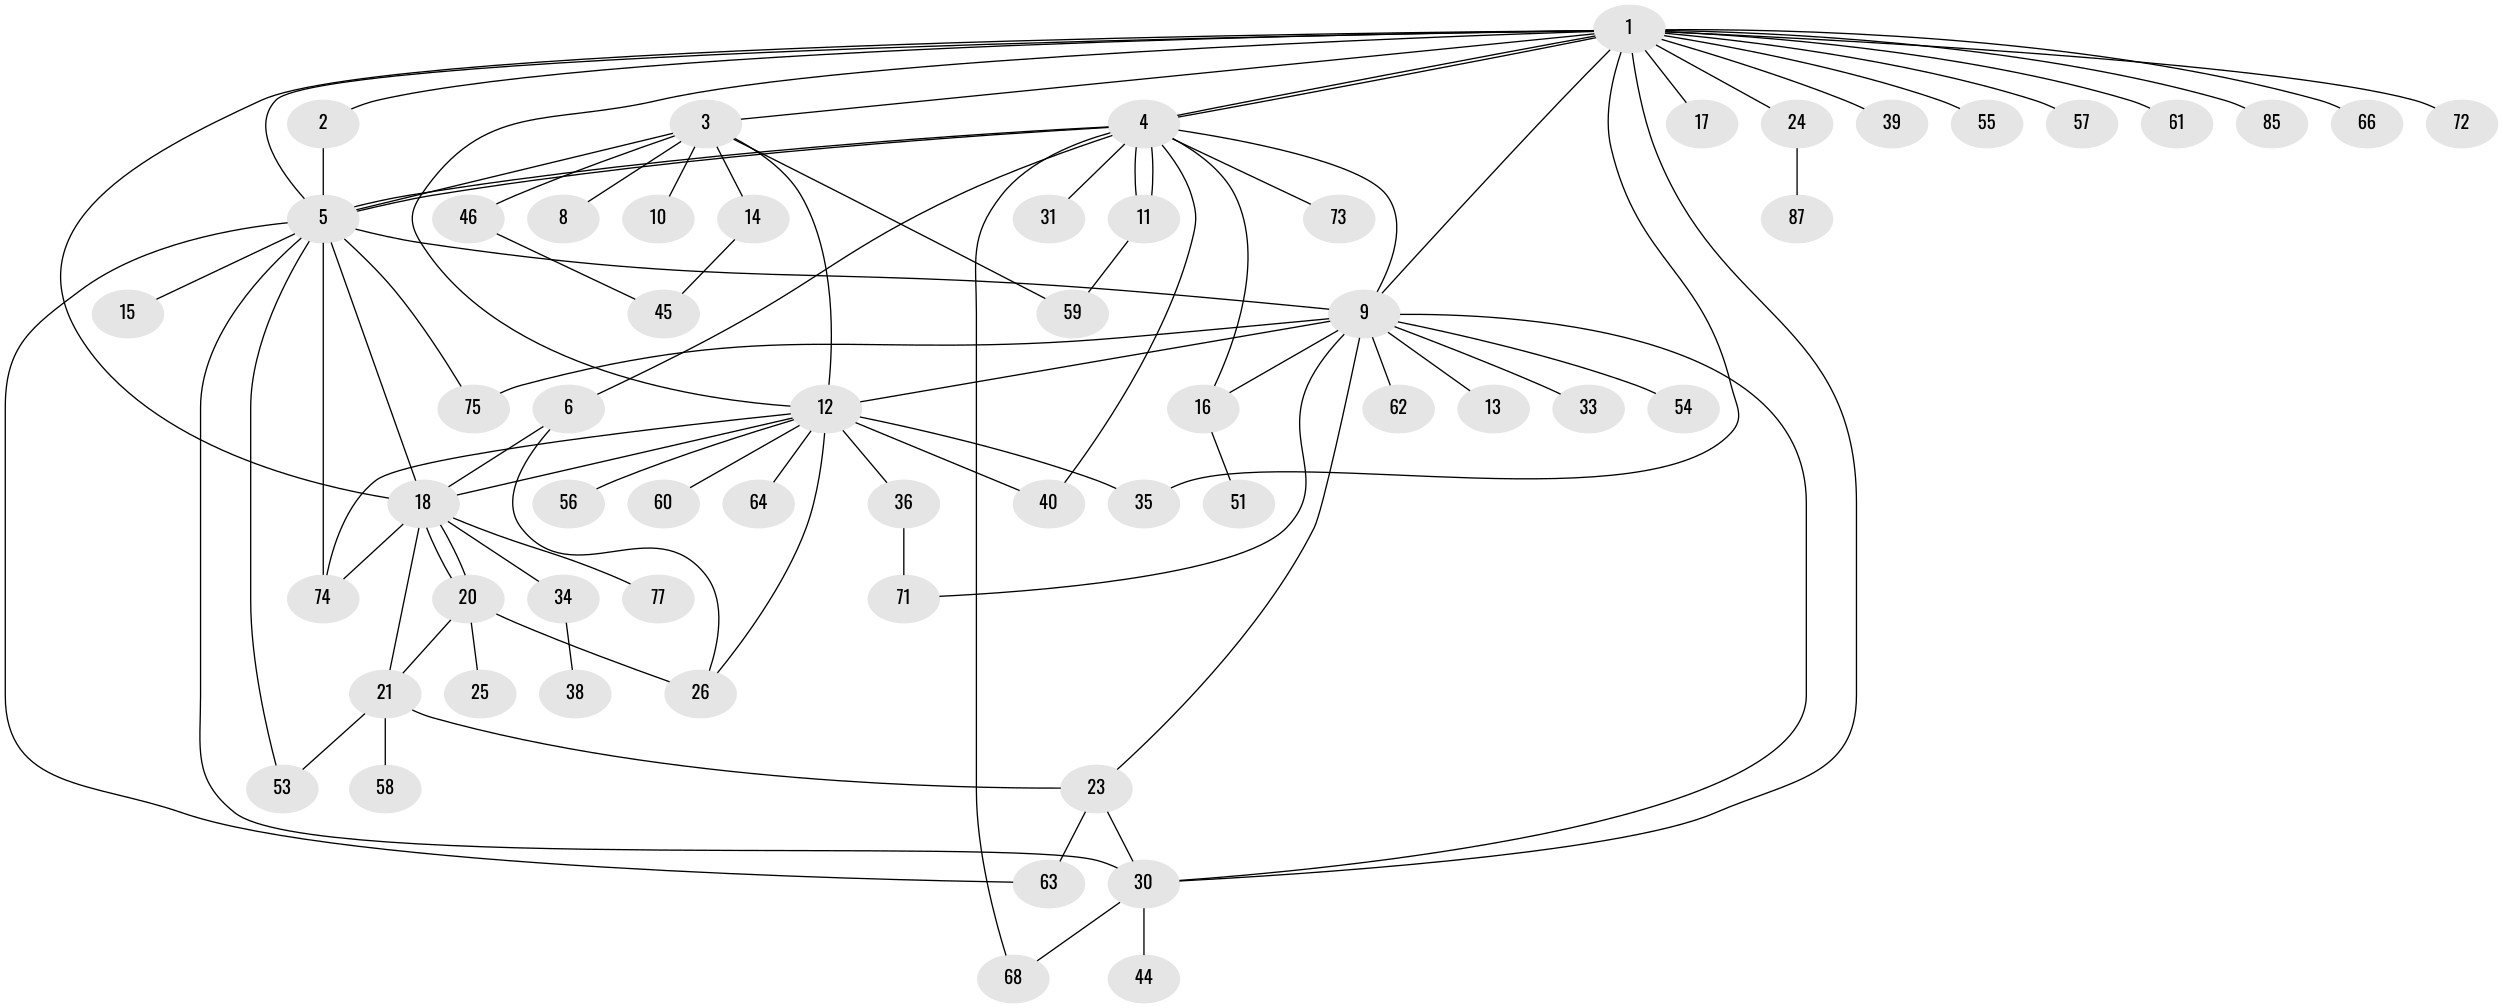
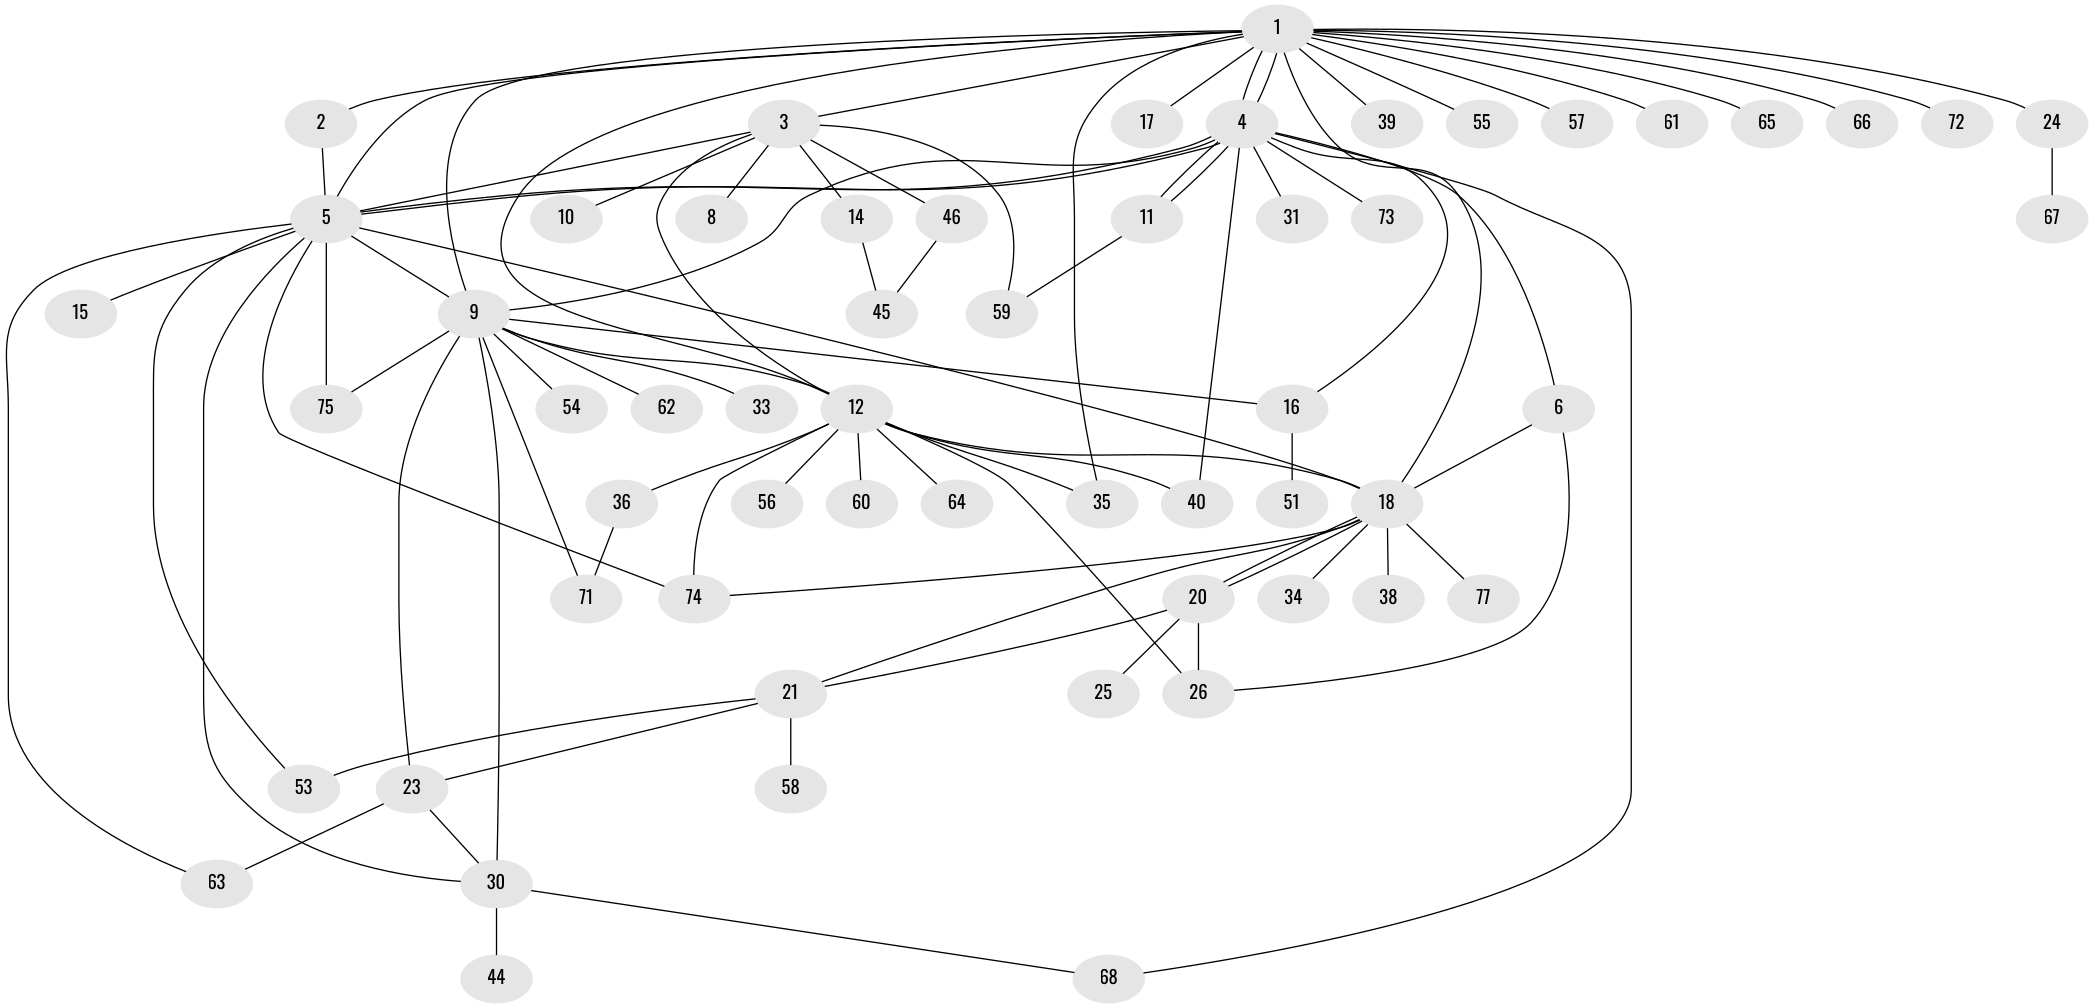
node "85": label "85" -> "65"
node "87": label "87" -> "67"
node "13": removed
edge "34" -- "38": now "18" -- "38"
edge "1" -- "30": removed
